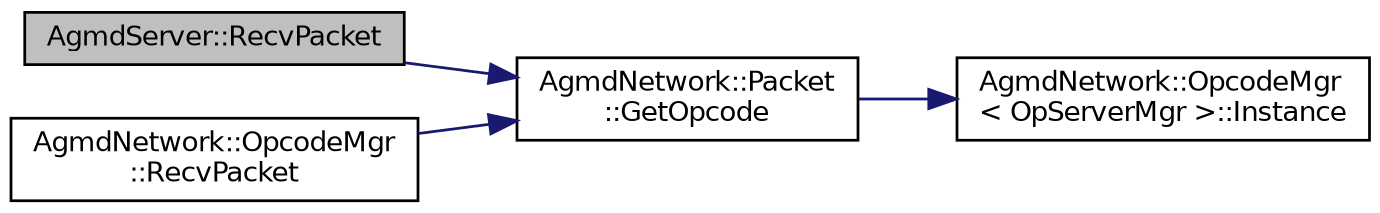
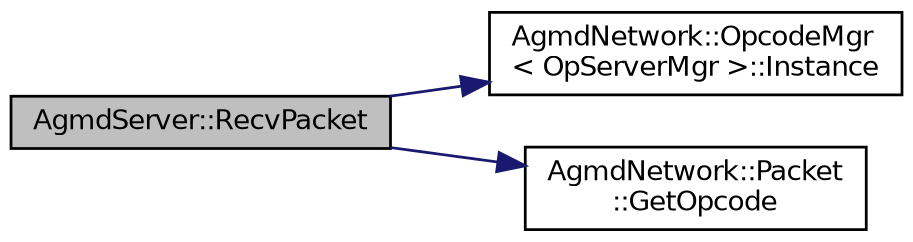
edge "AgmdNetwork::Packet ::GetOpcode" -> "AgmdNetwork::OpcodeMgr < OpServerMgr >::Instance": now "AgmdServer::RecvPacket" -> "AgmdNetwork::OpcodeMgr < OpServerMgr >::Instance"
node "AgmdNetwork::OpcodeMgr ::RecvPacket": removed
